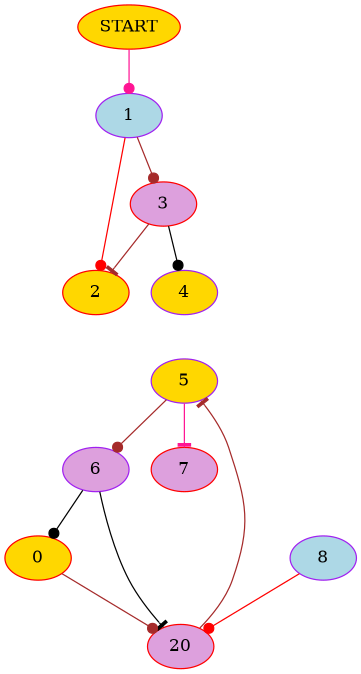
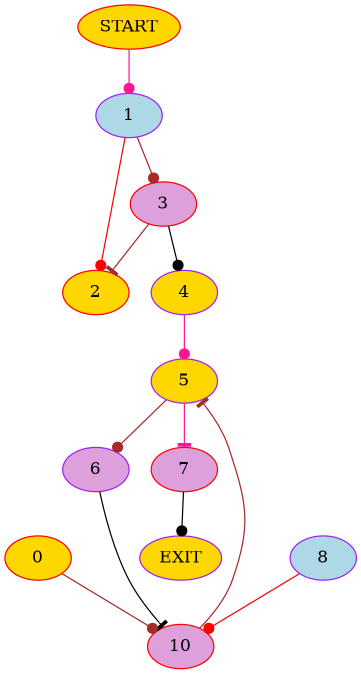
edge "4" -> "5": added
edge "6" -> "0": removed
node "EXIT": added
node "20": label "20" -> "10"
